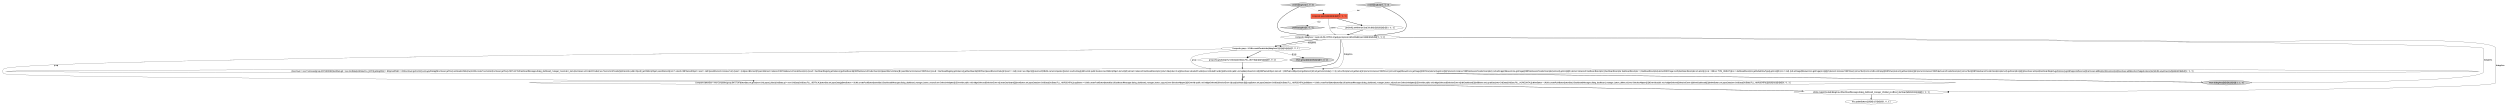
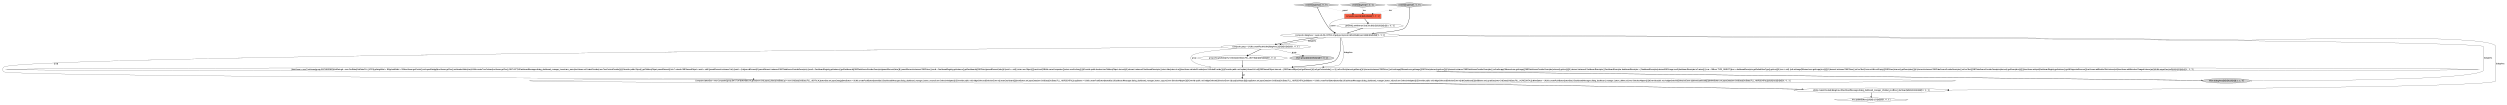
edge "Composite parent@@@2@@@['1', '1', '1']" -> "createDialogArea['0', '0', '1']": reversed
node "this.updateButtons()@@@137@@@['0', '0', '1']": shape ellipse -> diamond
